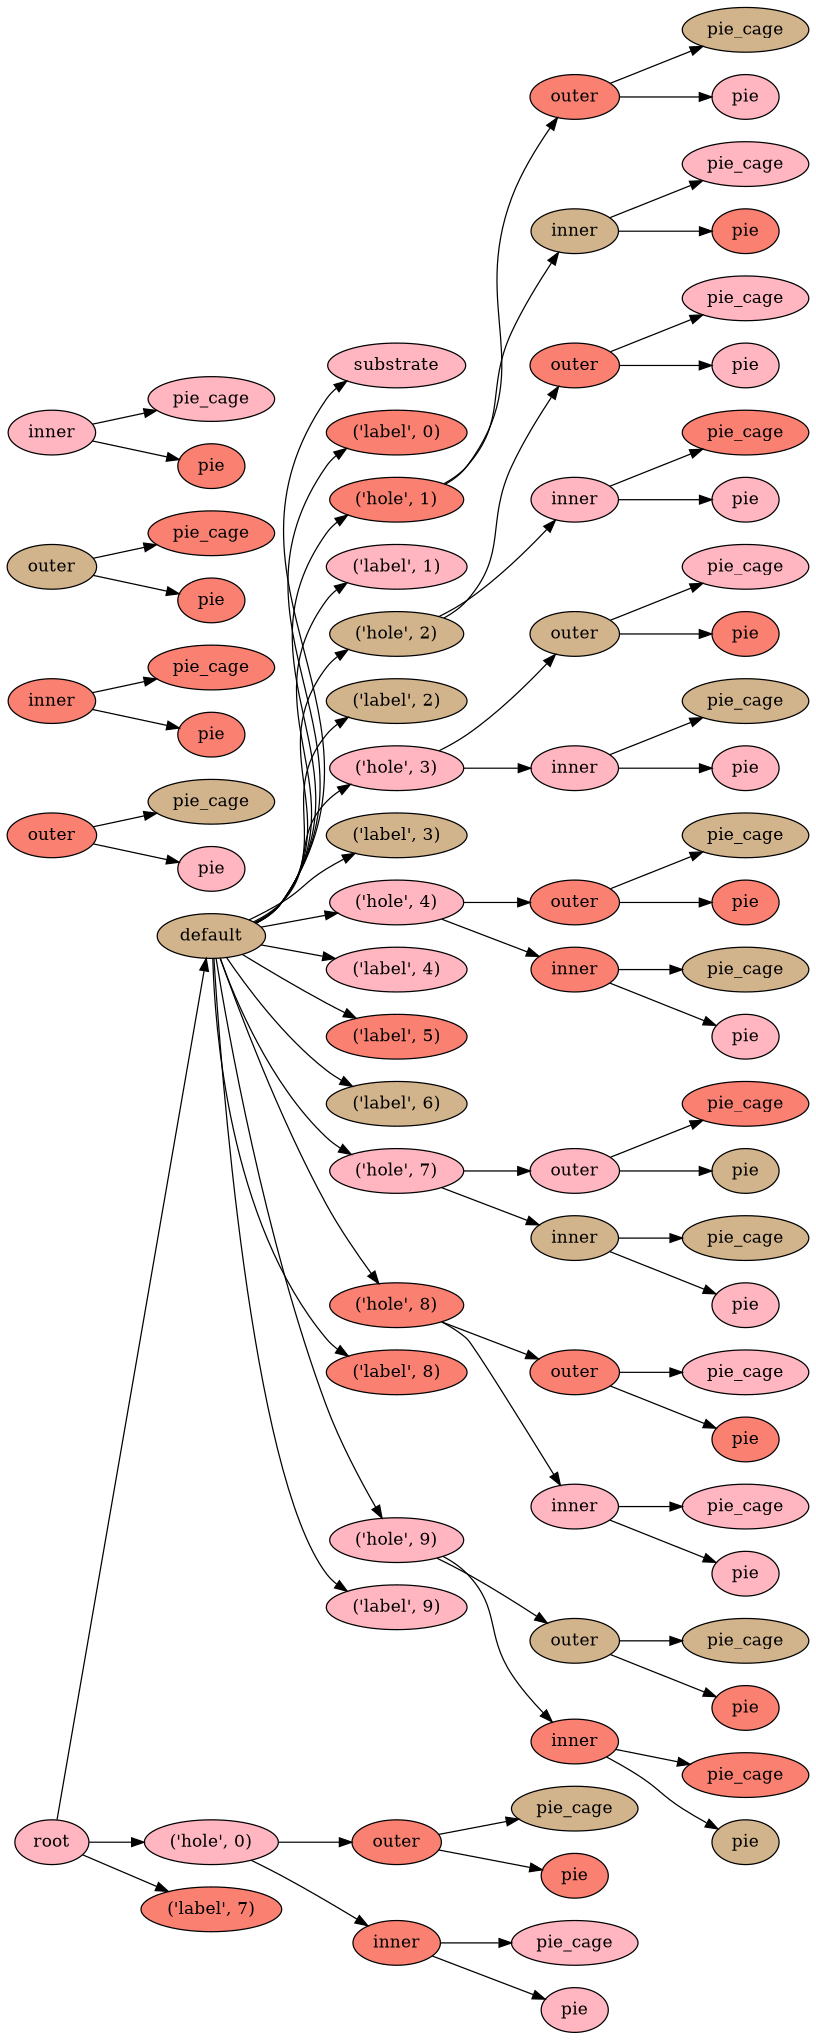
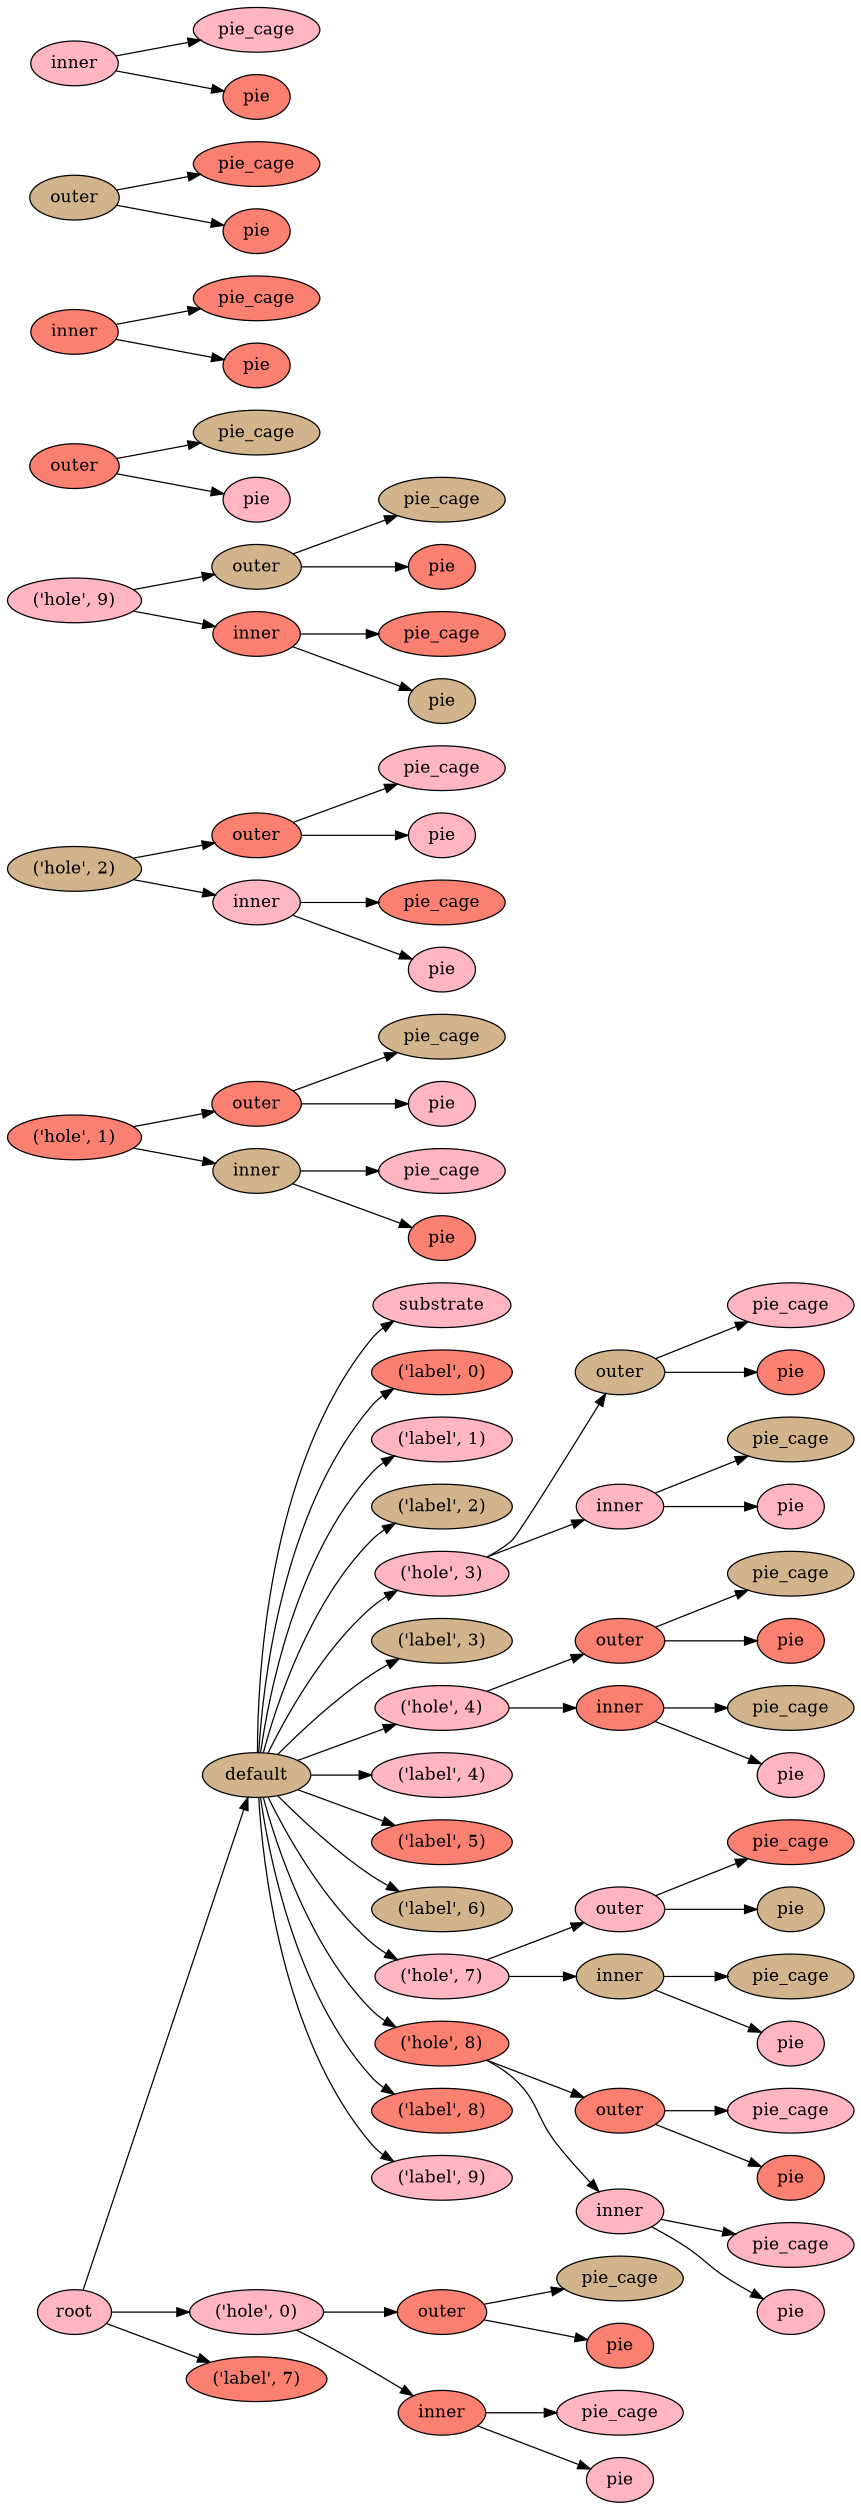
edge "default" -> "('hole', 1)": removed
edge "default" -> "('hole', 2)": removed
edge "default" -> "('hole', 9)": removed
